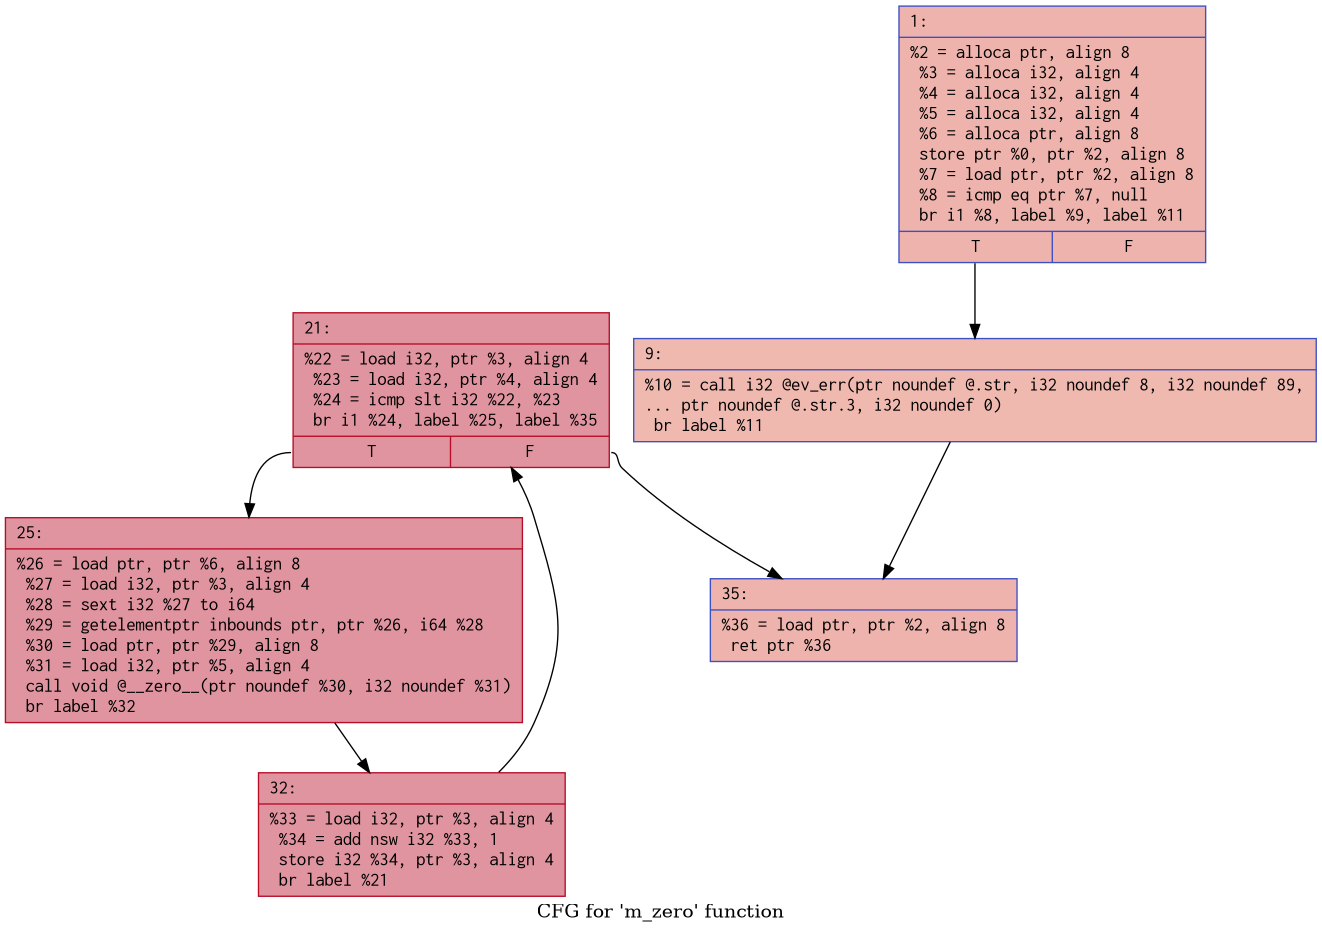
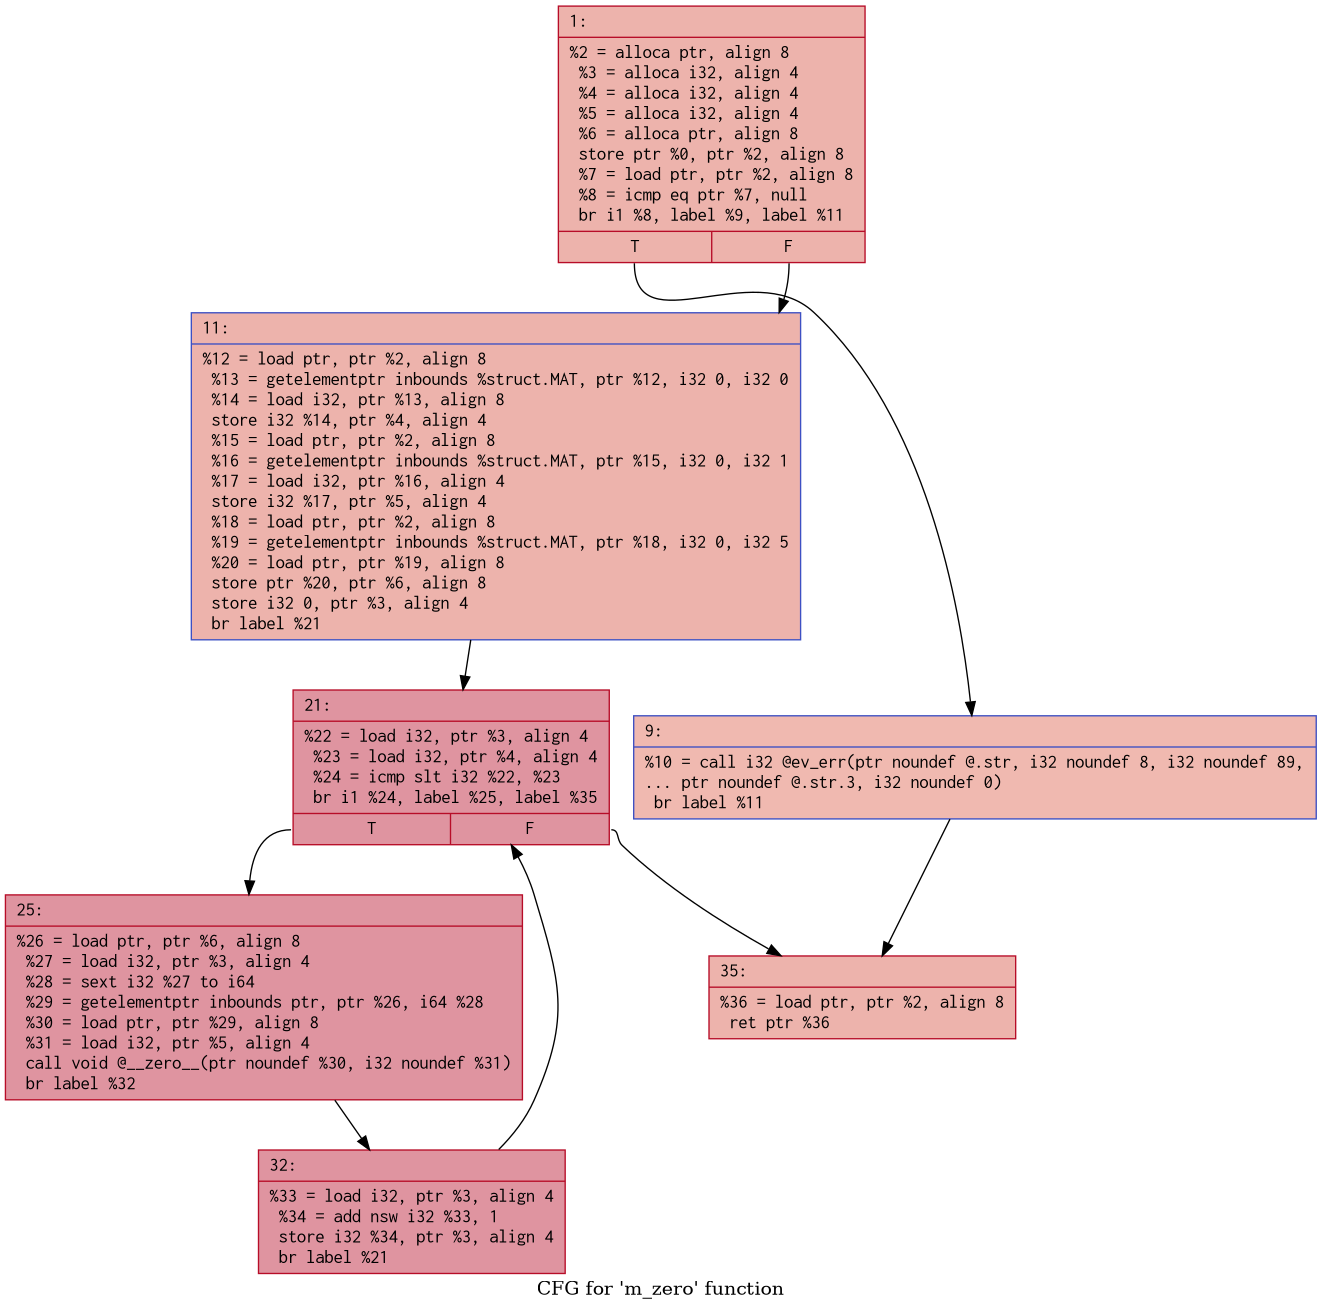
node "1:": color #3d50c3ff -> #b70d28ff
node "11:": added
node "35:": color #3d50c3ff -> #b70d28ff
